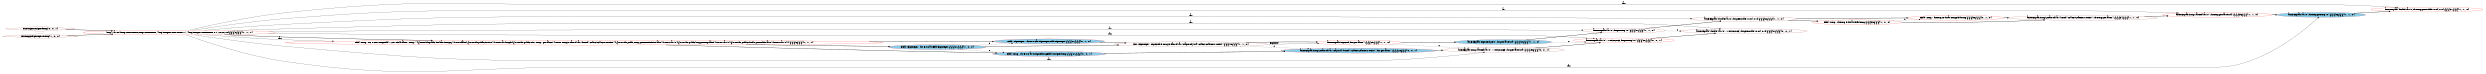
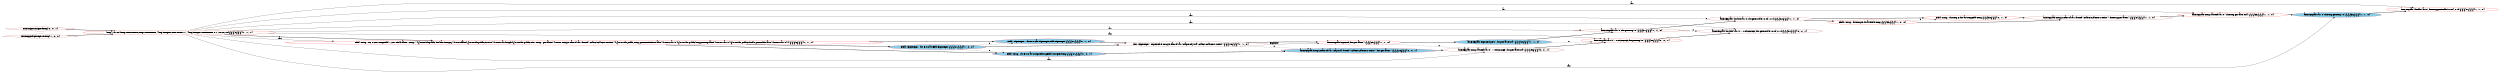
node "assertEquals(raw(0(,dst.getLong(10))@@@31@@@['1', '1', '0']": shape ellipse -> diamond
